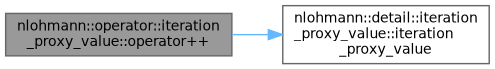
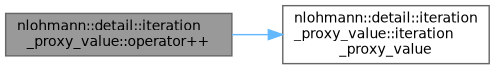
node "nlohmann::operator::iteration _proxy_value::operator++": label "nlohmann::operator::iteration _proxy_value::operator++" -> "nlohmann::detail::iteration _proxy_value::operator++"
